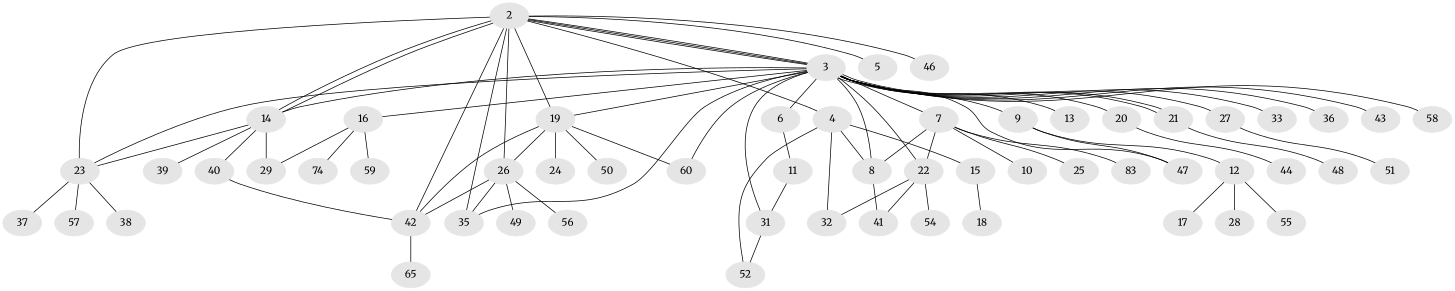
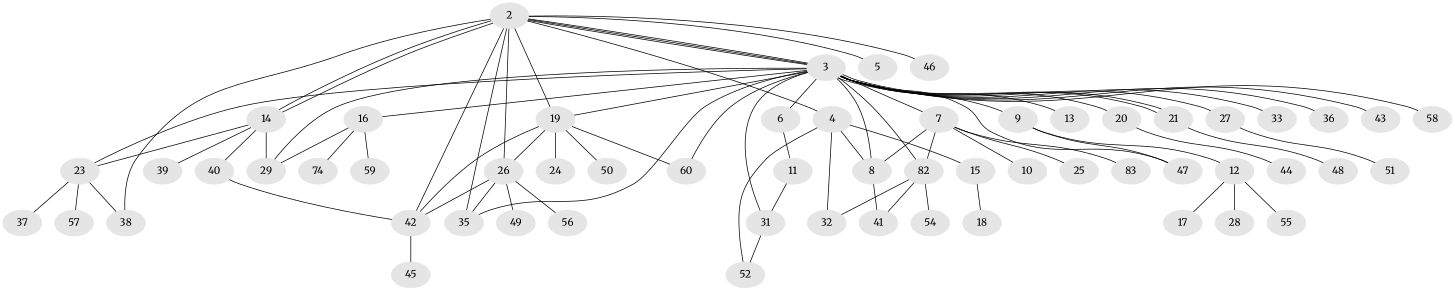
edge "2" -- "23": now "2" -- "38"
edge "3" -- "14": now "3" -- "29"
node "22": label "22" -> "82"
node "65": label "65" -> "45"
